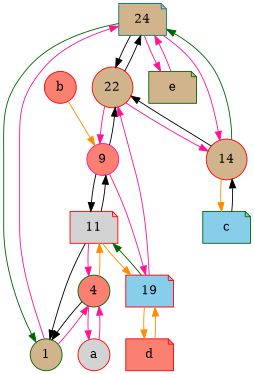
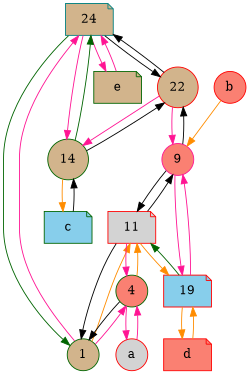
node "14": color red -> darkgreen
edge "19" -> "22": now "19" -> "9"
edge "1" -> "11": added
